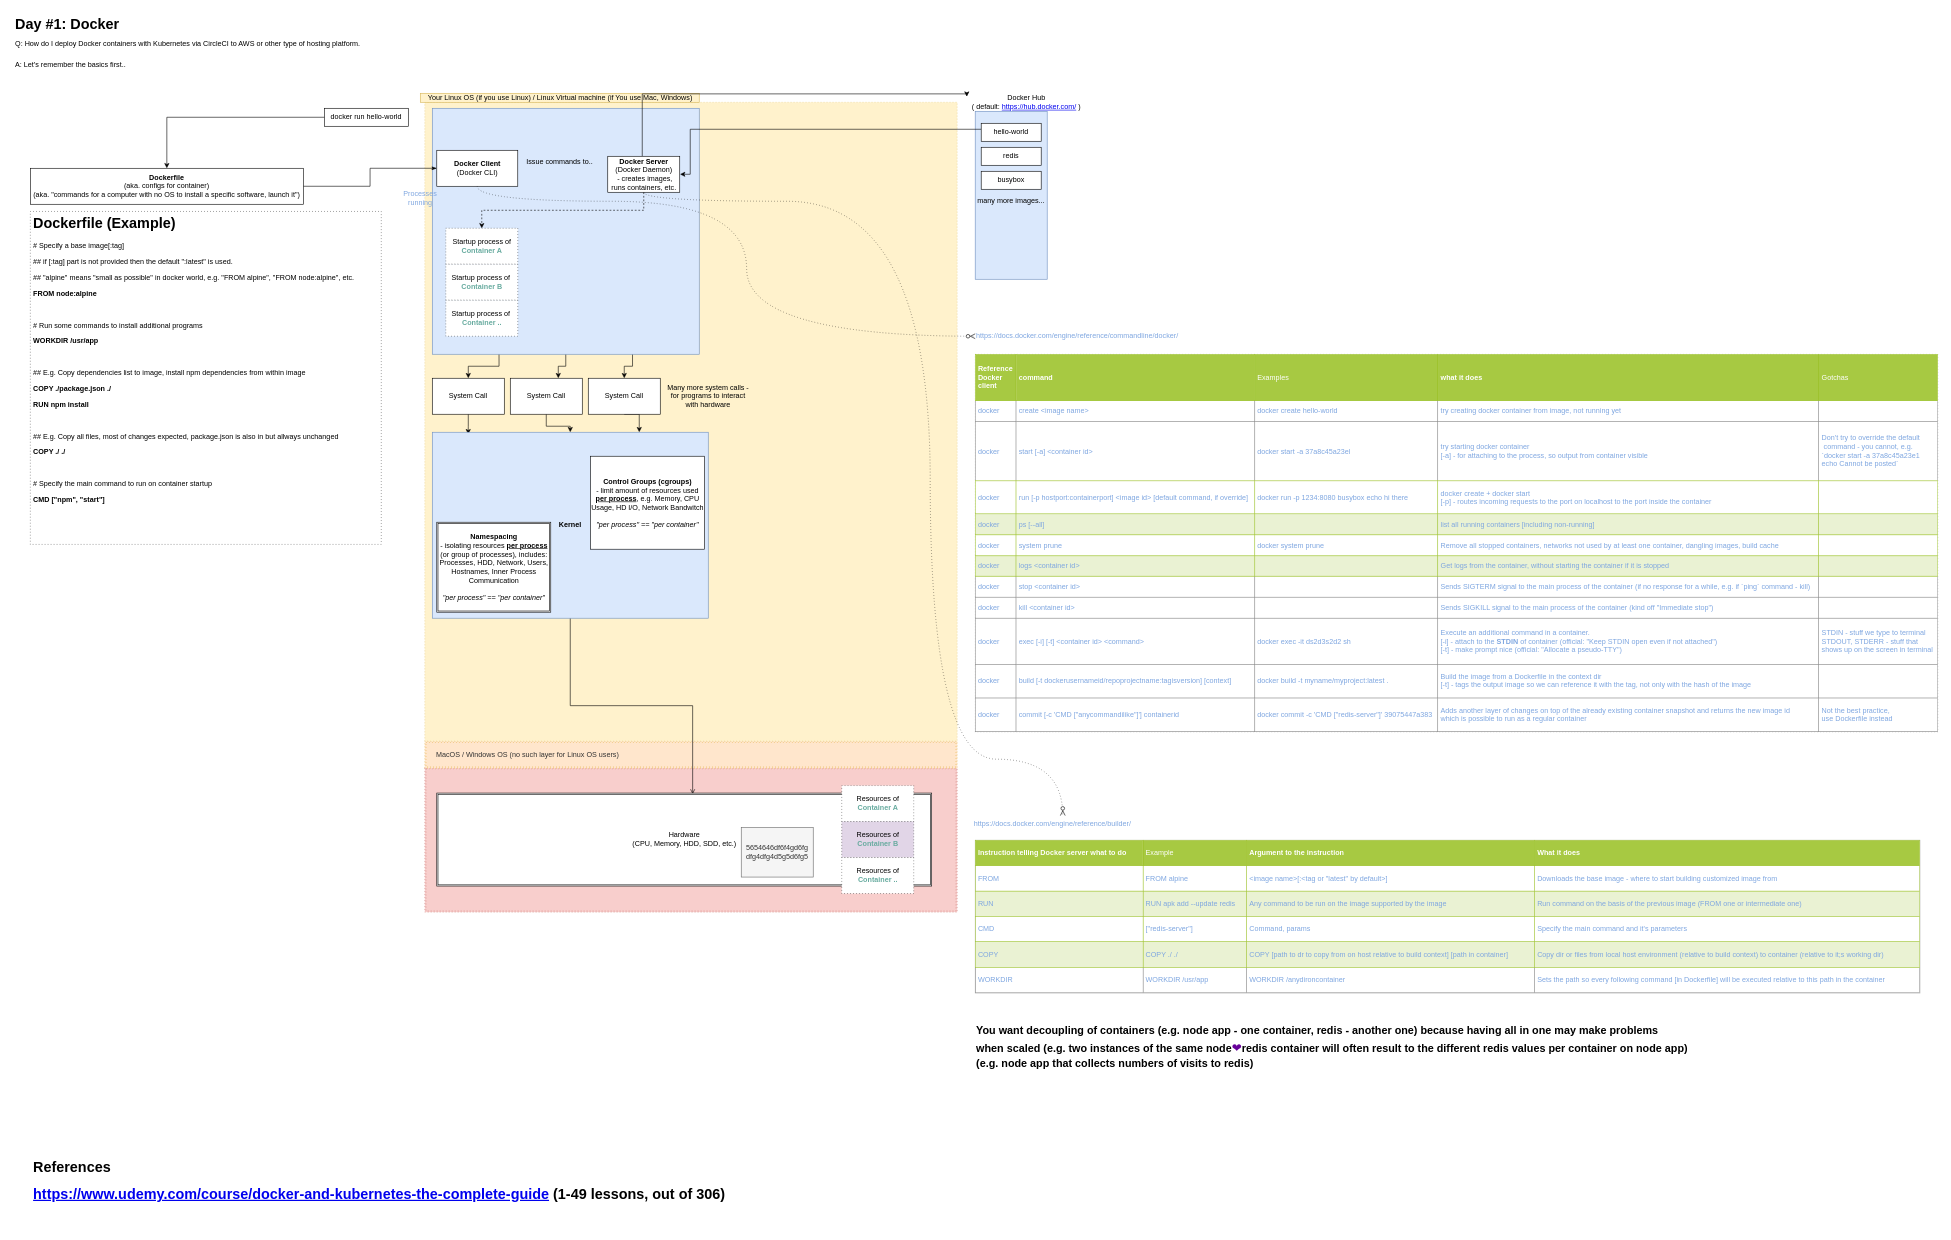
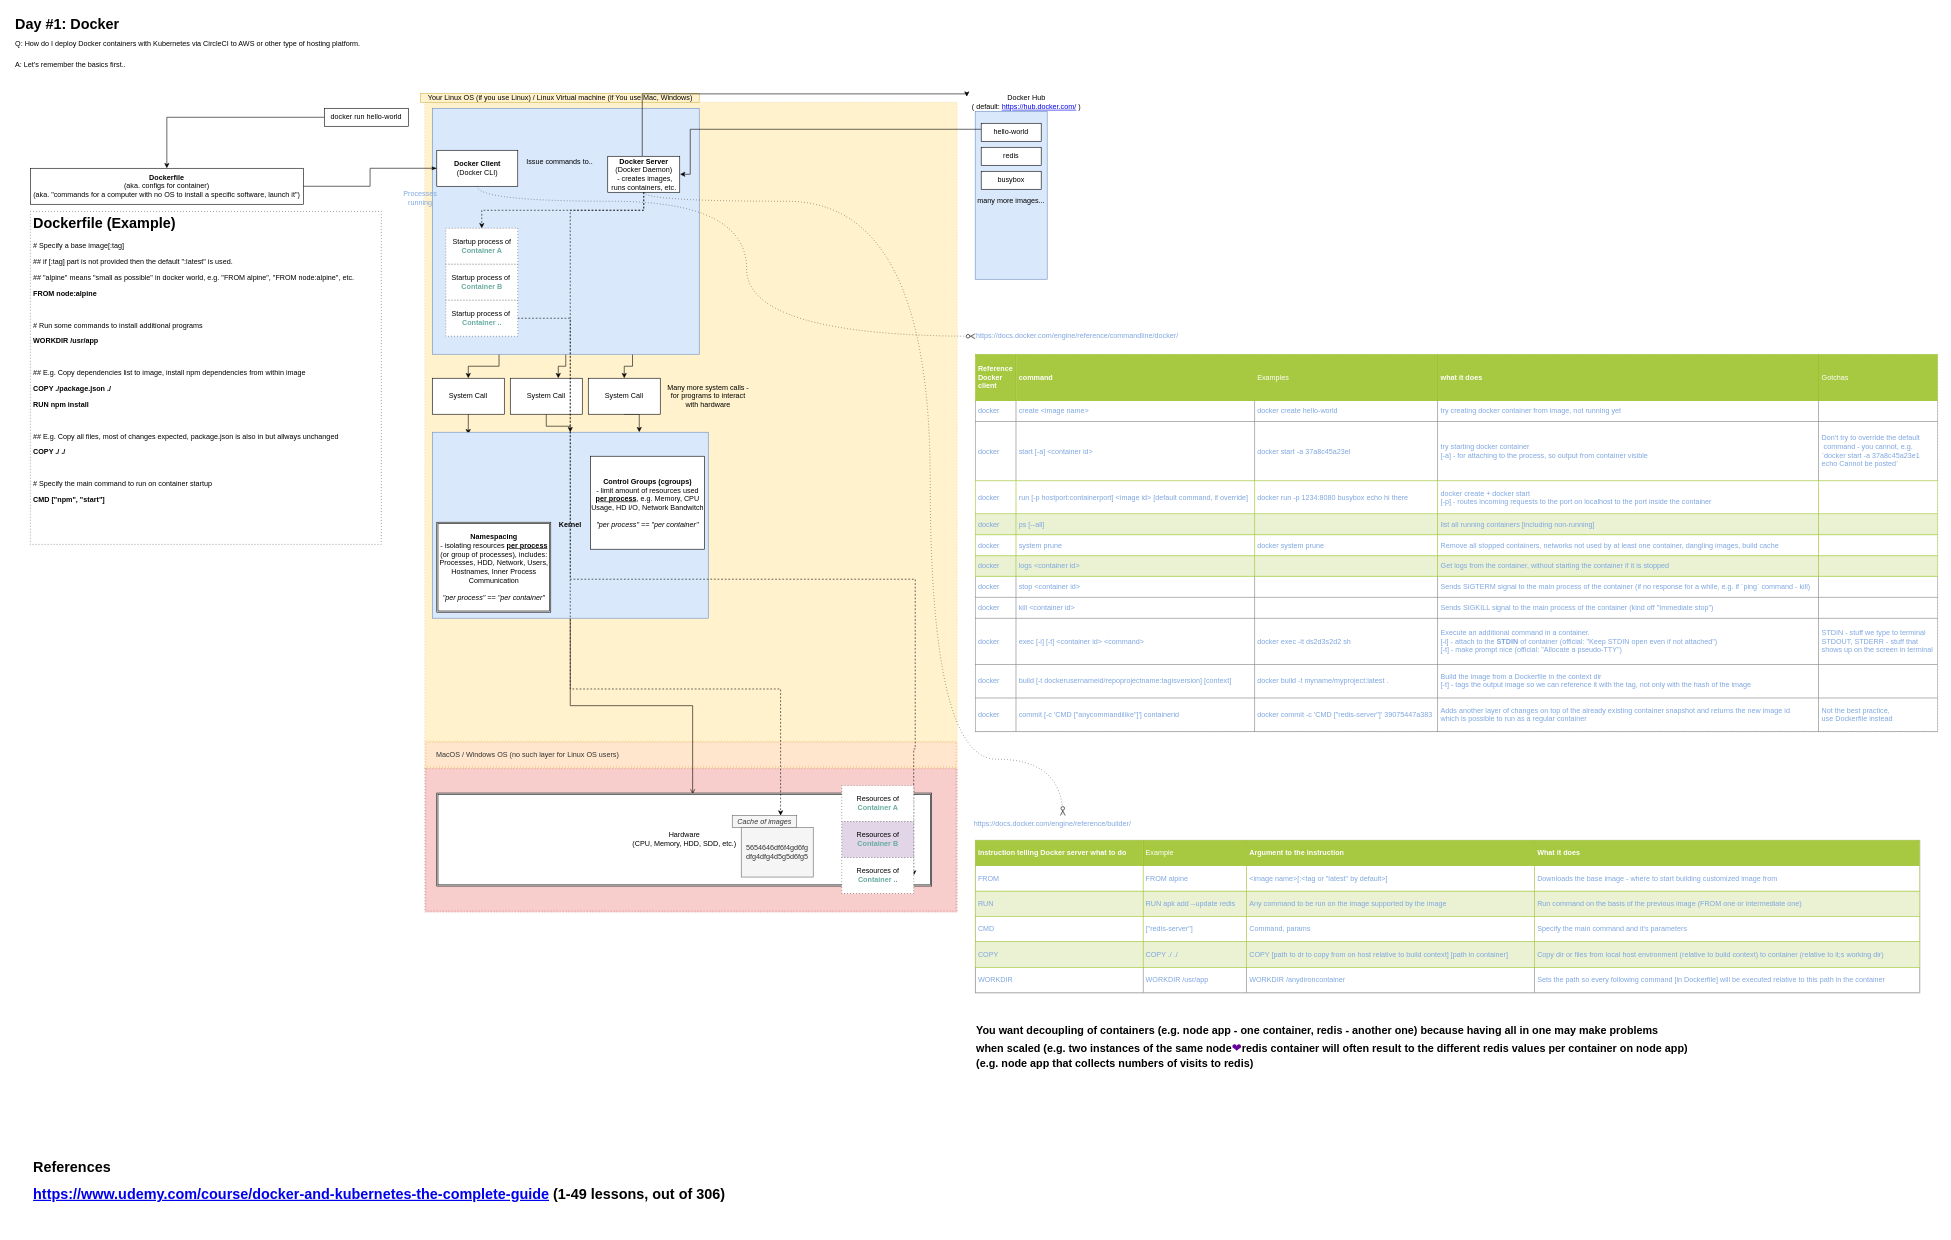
edge "Docker Server (Docker Daemon) - creates images, runs containers, etc." -> "Cache of images": added
edge "Startup process of Container .." -> "Resources of Container ..": added
node "Cache of images": added
